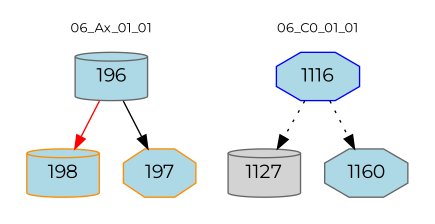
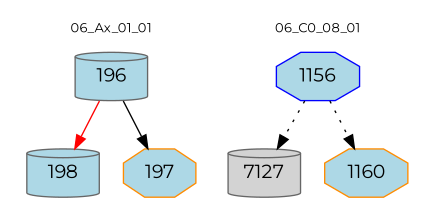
cluster "06_C0_01_01": label "06_C0_01_01" -> "06_C0_08_01"
node "1116": label "1116" -> "1156"
node "198": color darkorange -> gray40
node "1127": label "1127" -> "7127"
node "1160": color gray40 -> darkorange
